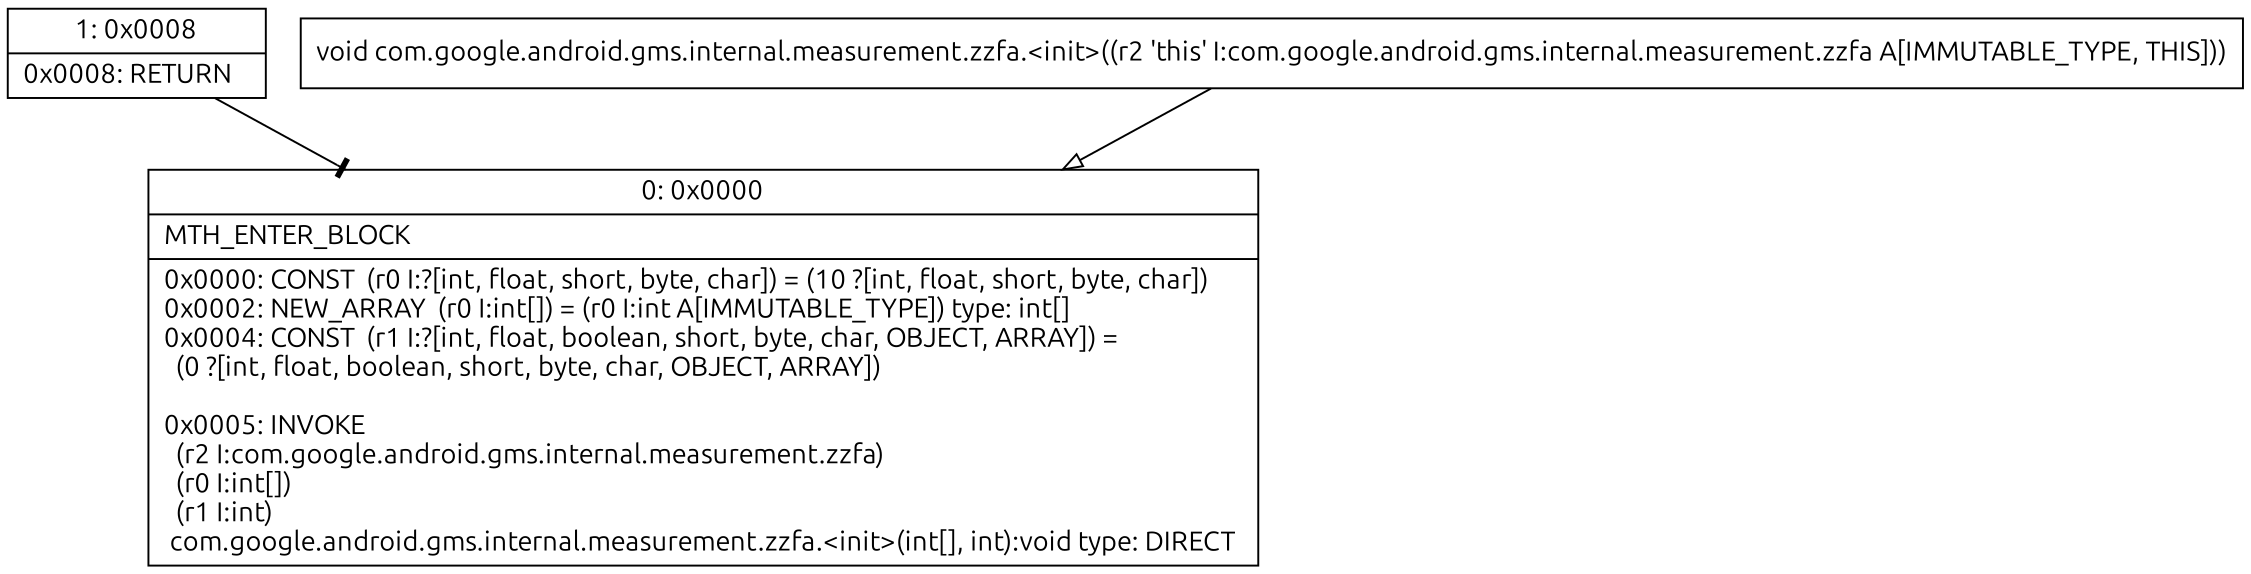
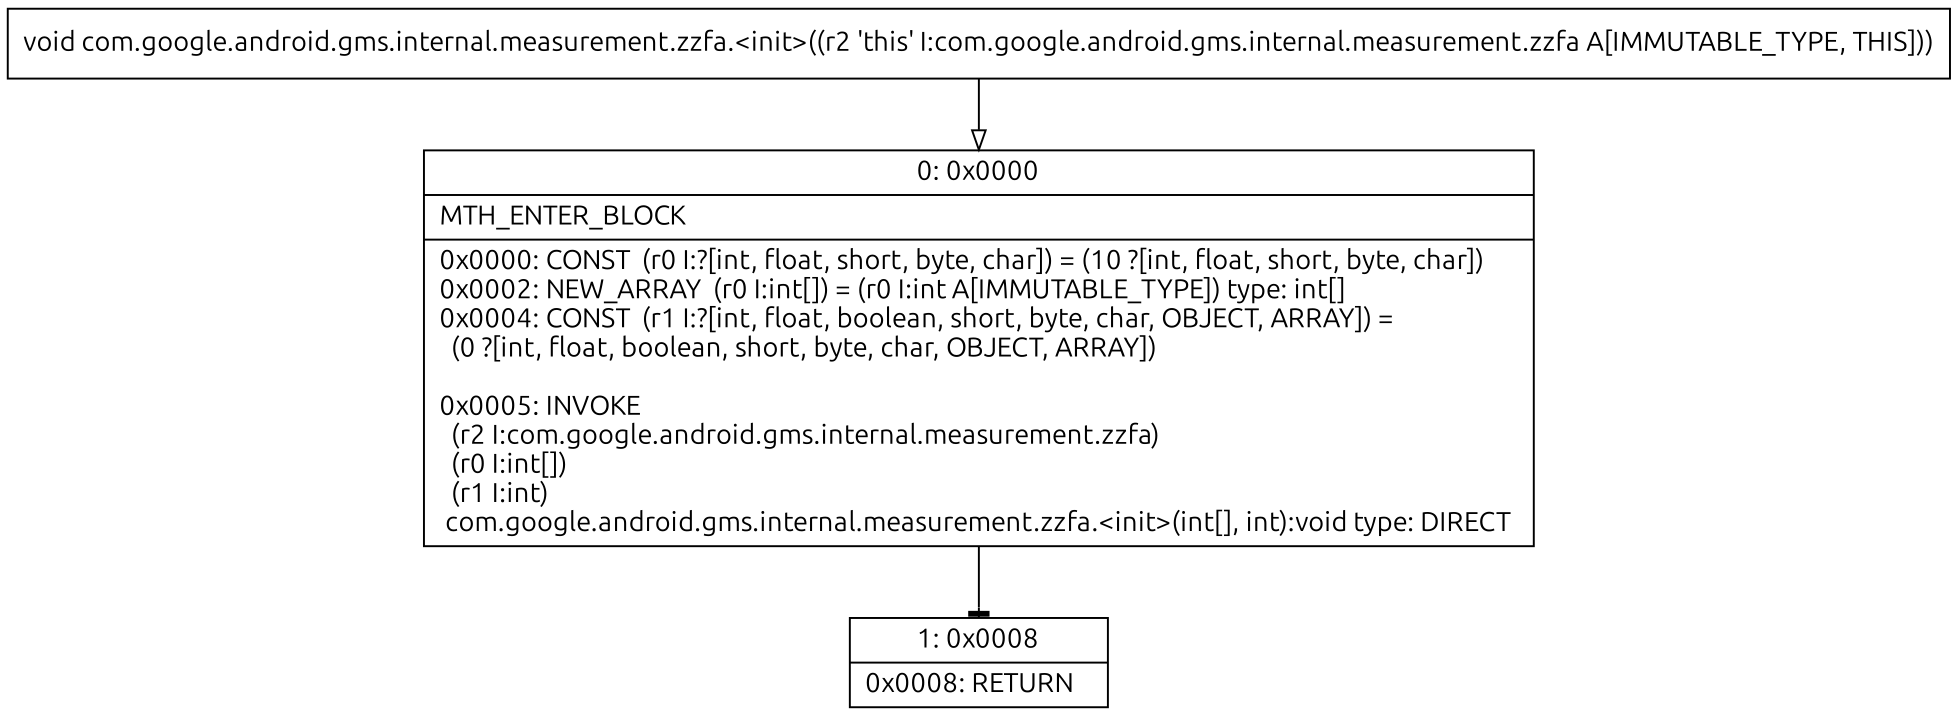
edge "1: 0x0008" -> "0: 0x0000": reversed
